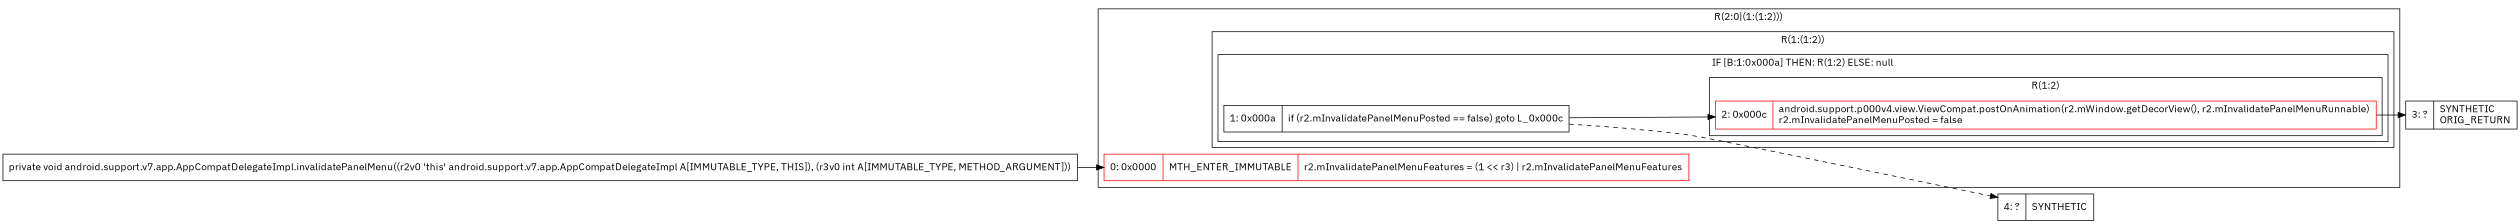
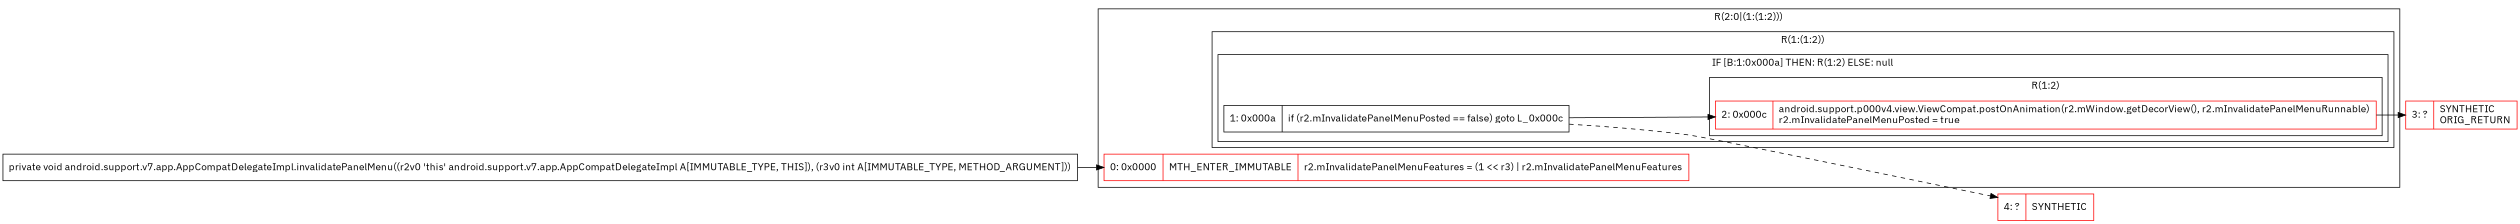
node "3: ?": color black -> red
node "2: 0x000c": text "r2.mInvalidatePanelMenuPosted = false" -> "r2.mInvalidatePanelMenuPosted = true"
node "4: ?": color black -> red
